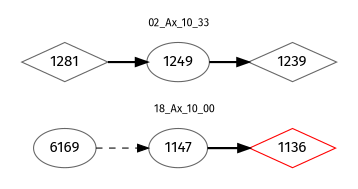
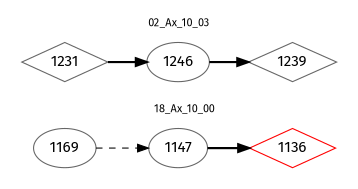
cluster "02_Ax_10_33": label "02_Ax_10_33" -> "02_Ax_10_03"
node "1281": label "1281" -> "1231"
node "1249": label "1249" -> "1246"
node "6169": label "6169" -> "1169"
